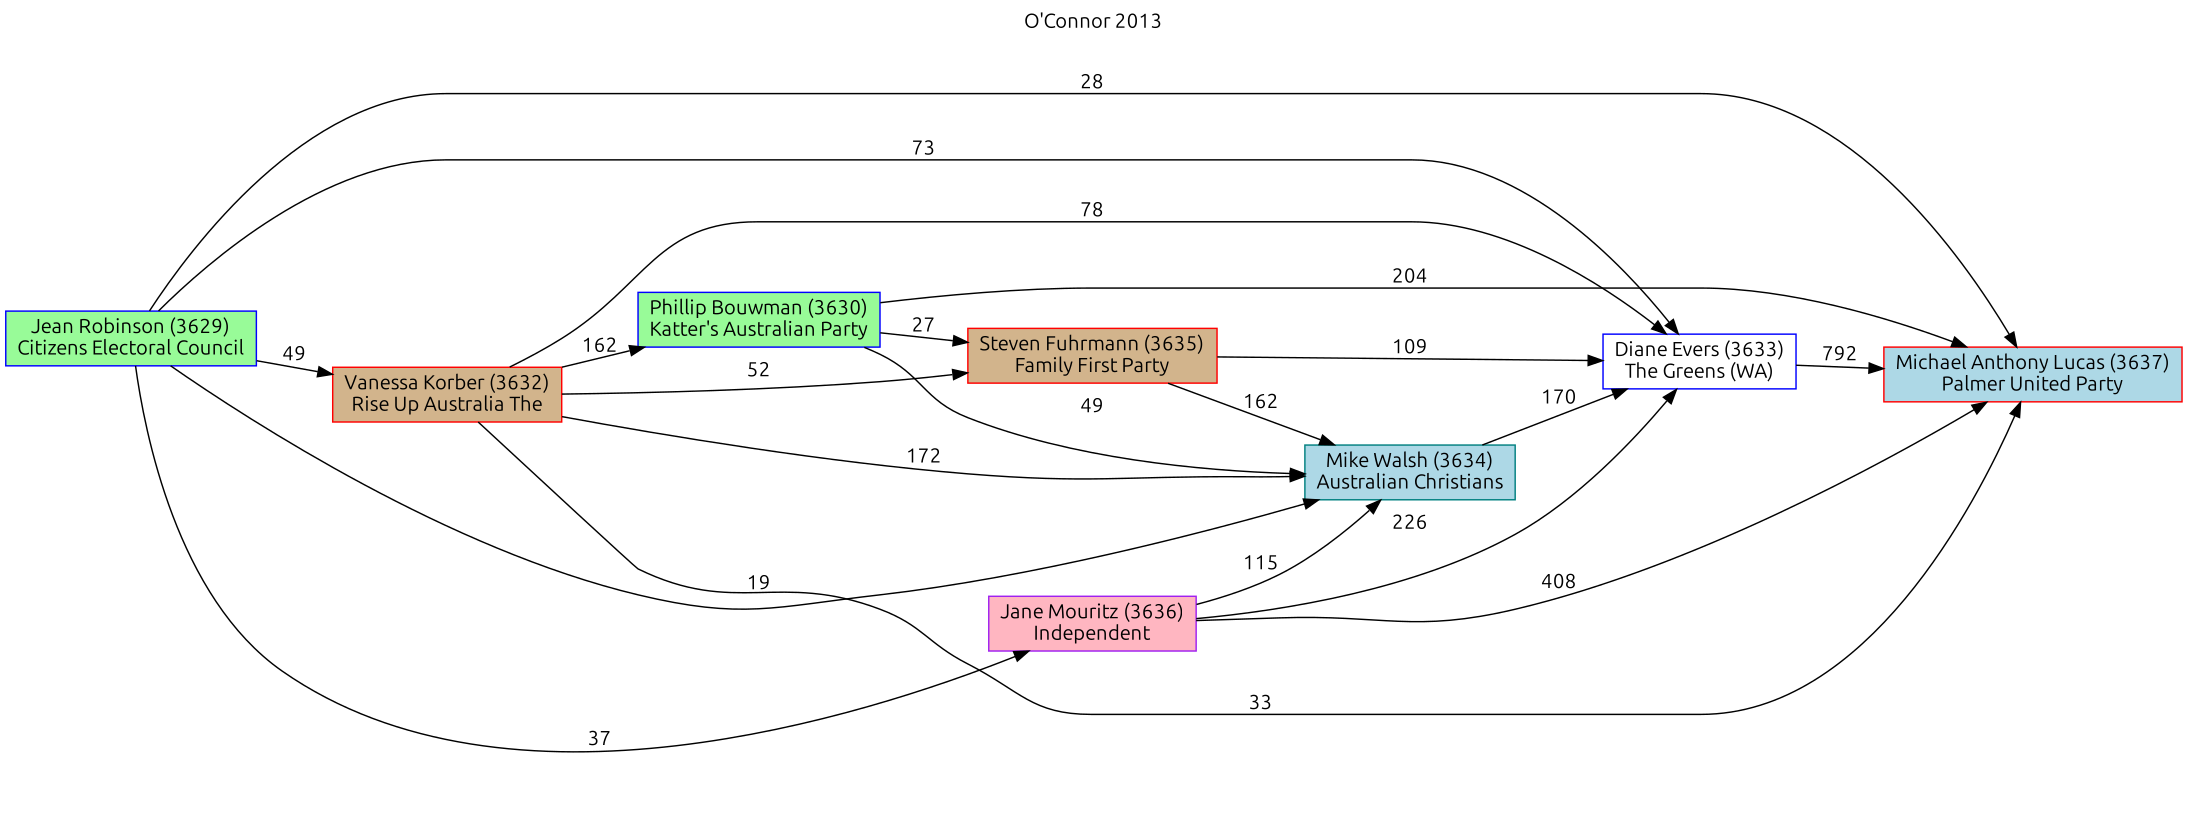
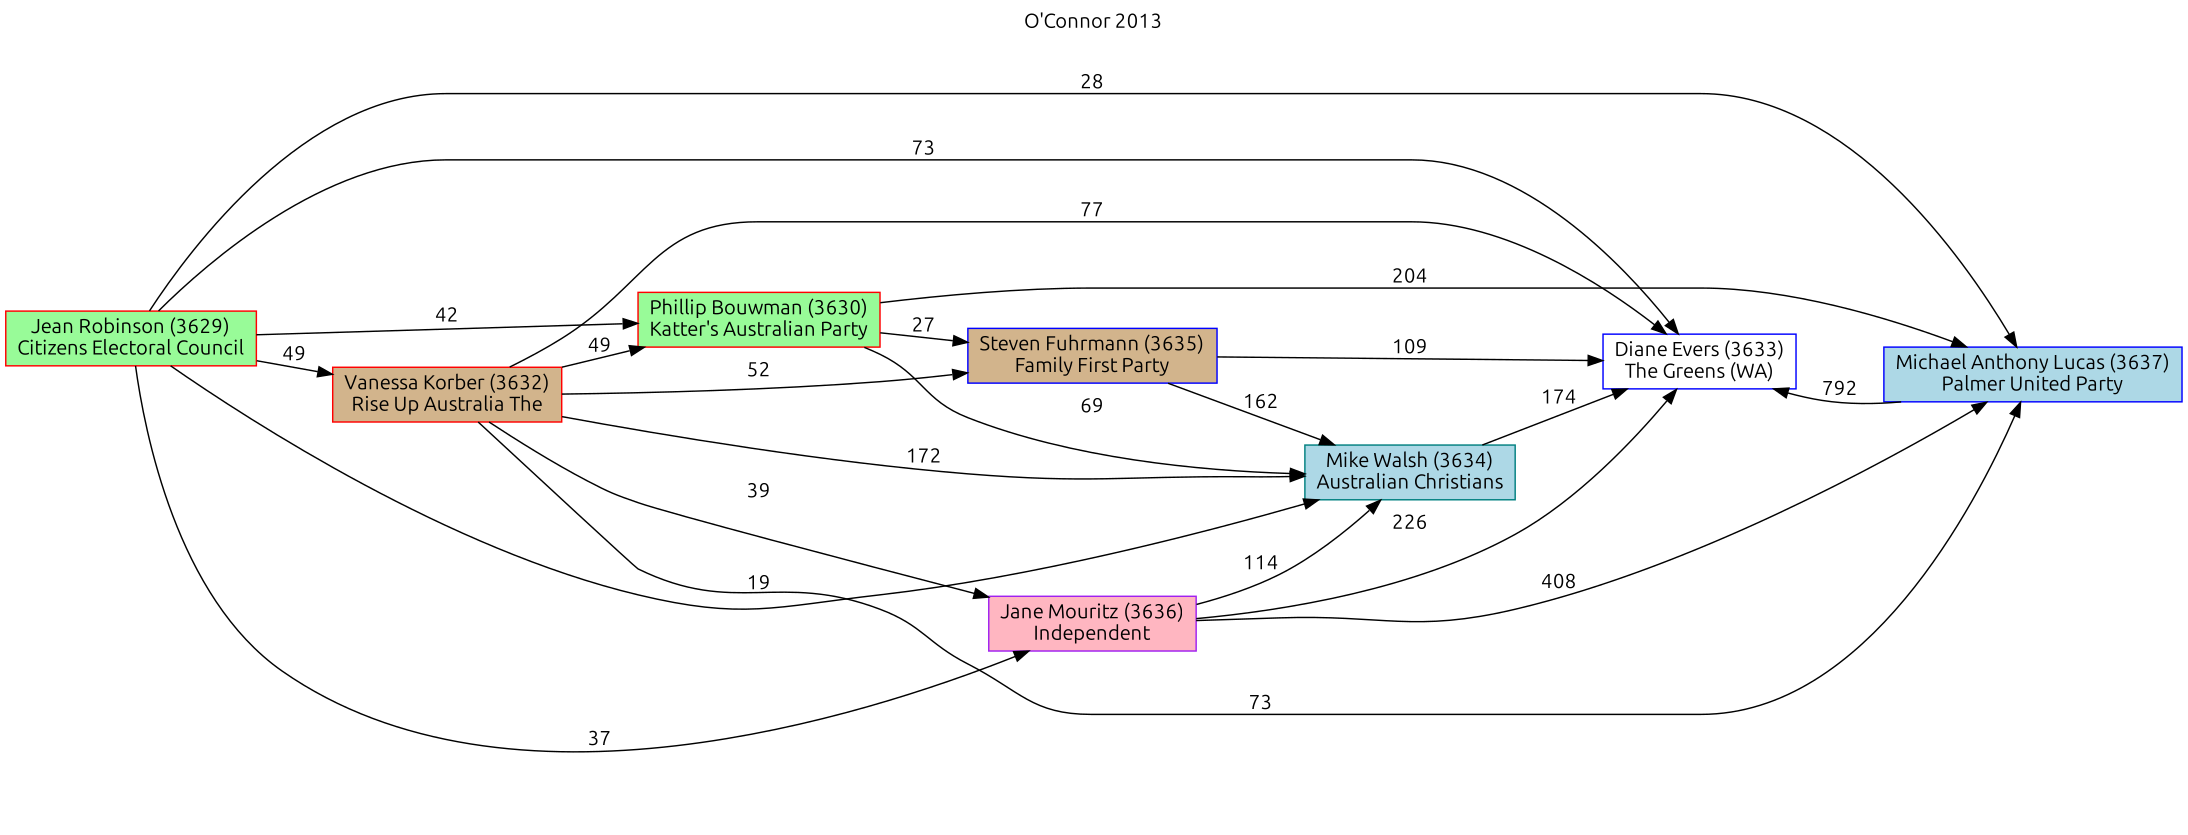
edge "Vanessa Korber (3632) Rise Up Australia The" -> "Diane Evers (3633) The Greens (WA)": label "78" -> "77"
node "Phillip Bouwman (3630) Katter's Australian Party": color blue -> red
edge "Jean Robinson (3629) Citizens Electoral Council" -> "Phillip Bouwman (3630) Katter's Australian Party": added, label "42"
node "Jean Robinson (3629) Citizens Electoral Council": color blue -> red
edge "Vanessa Korber (3632) Rise Up Australia The" -> "Phillip Bouwman (3630) Katter's Australian Party": label "162" -> "49"
node "Steven Fuhrmann (3635) Family First Party": color red -> blue
edge "Diane Evers (3633) The Greens (WA)" -> "Michael Anthony Lucas (3637) Palmer United Party": reversed
node "Michael Anthony Lucas (3637) Palmer United Party": color red -> blue
edge "Mike Walsh (3634) Australian Christians" -> "Diane Evers (3633) The Greens (WA)": label "170" -> "174"
edge "Phillip Bouwman (3630) Katter's Australian Party" -> "Mike Walsh (3634) Australian Christians": label "49" -> "69"
edge "Vanessa Korber (3632) Rise Up Australia The" -> "Jane Mouritz (3636) Independent": added, label "39"
edge "Jane Mouritz (3636) Independent" -> "Mike Walsh (3634) Australian Christians": label "115" -> "114"
edge "Vanessa Korber (3632) Rise Up Australia The" -> "Michael Anthony Lucas (3637) Palmer United Party": label "33" -> "73"
